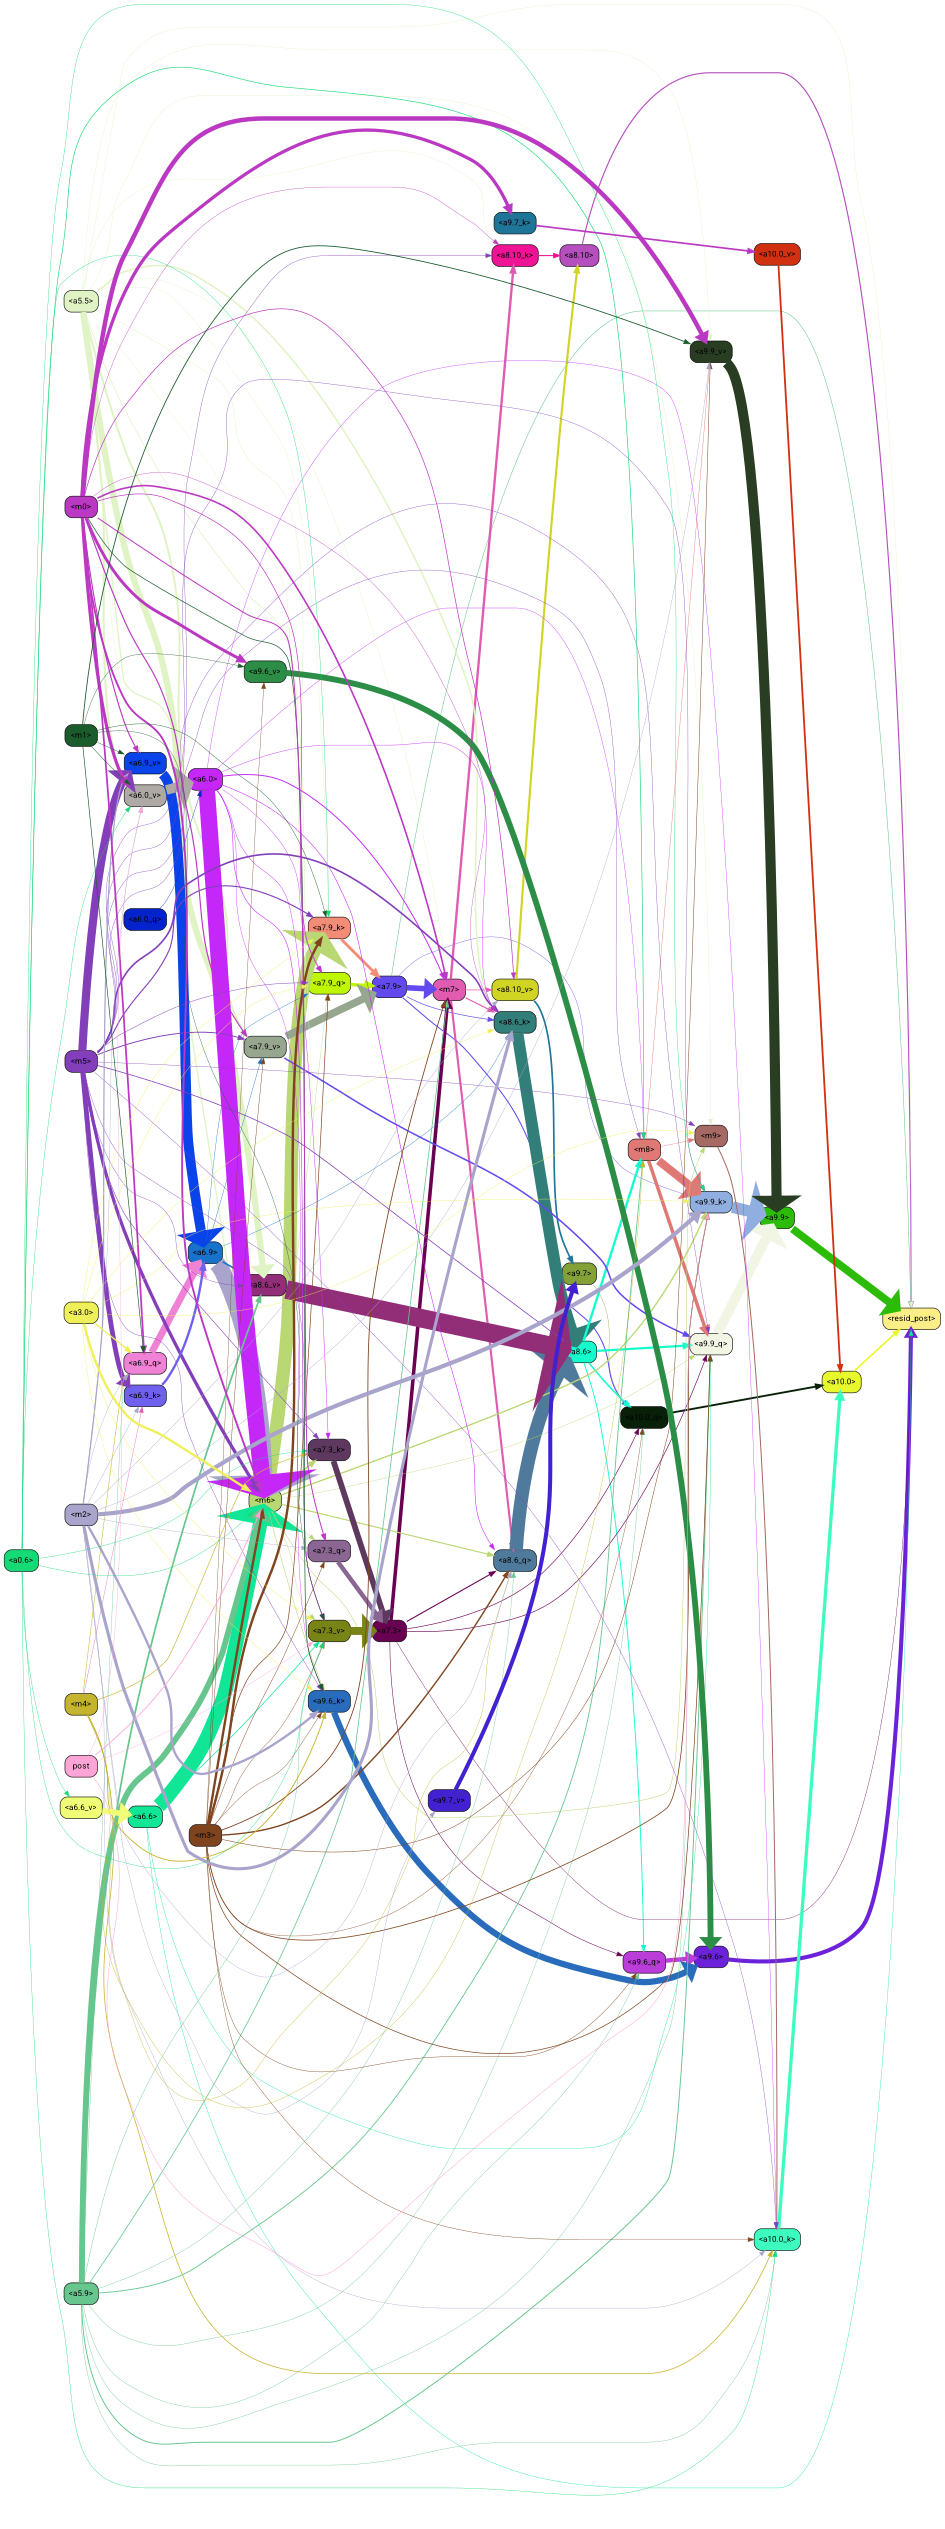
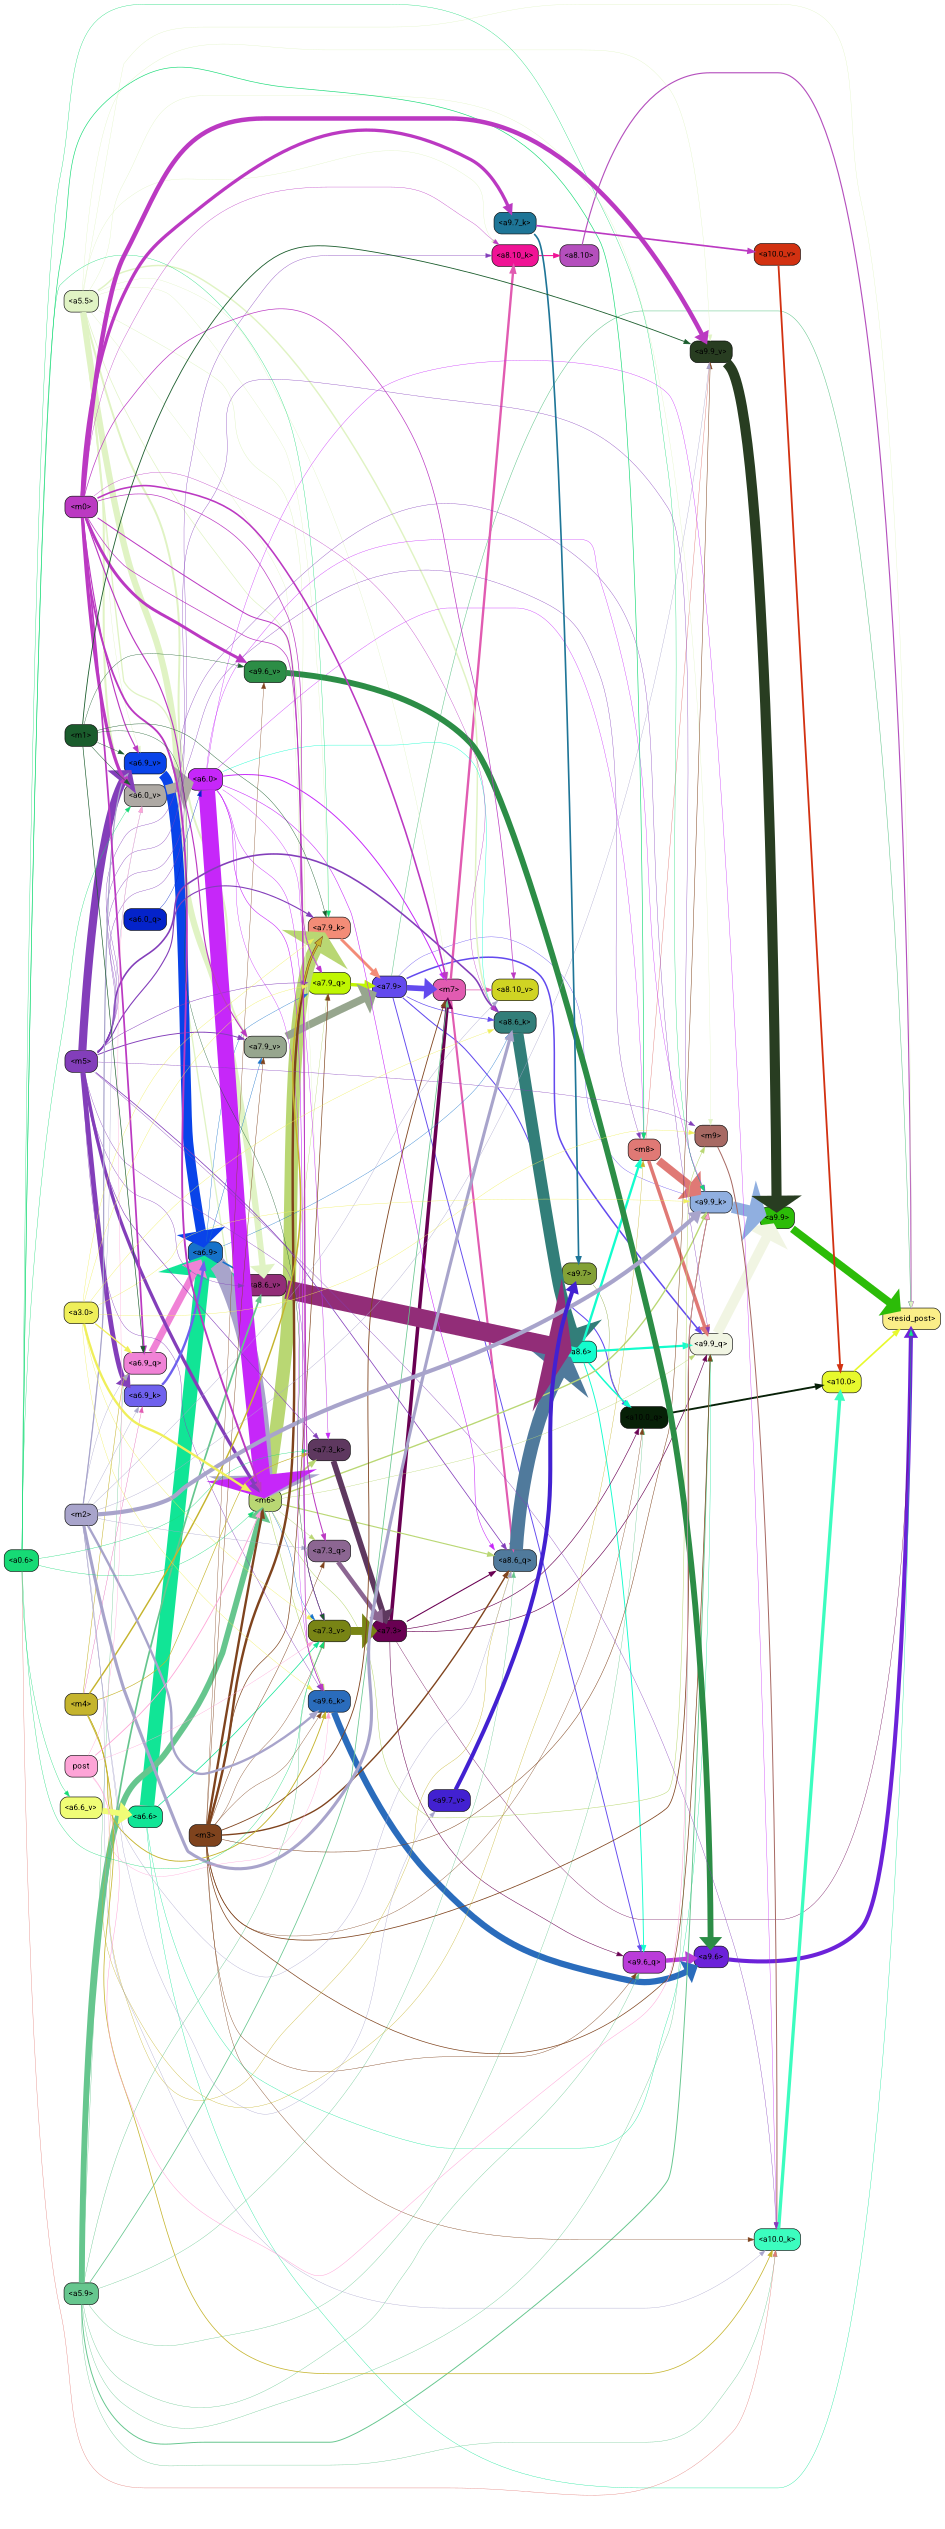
edge "<a6.0>" -> "<a9.9_k>": added
edge "<a8.10_v>" -> "<a8.10>": removed
edge "<a6.0>" -> "<a8.6_k>": color #c627f9 -> #13fdcd
edge "<m7>" -> "<a8.6_k>": removed
edge "<m0>" -> "<a9.6_k>": color #1a5c2c -> #bb39c2
edge "<a8.10_v>" -> "<a9.7>": now "<a9.7_k>" -> "<a9.7>"
edge "<m8>" -> "<m9>": removed
edge "<m5>" -> "<a8.6>": now "<m5>" -> "<a8.6_q>"
edge "<a7.9_v>" -> "<a9.9_q>": now "<a7.9>" -> "<a9.9_q>"
edge "<m4>" -> "<a7.9_k>": added
edge "<a7.9>" -> "<a9.6_q>": added
edge "<m6>" -> "<a7.3_v>": color #b9d773 -> #1672ca
edge "<a6.6>" -> "<m6>": now "<a6.6>" -> "<a6.9>"
edge "<a5.9>" -> "<m8>": removed
edge "post" -> "<a9.6_k>": added
edge "<a0.6>" -> "<a10.0_k>": color #16da75 -> #e07975
